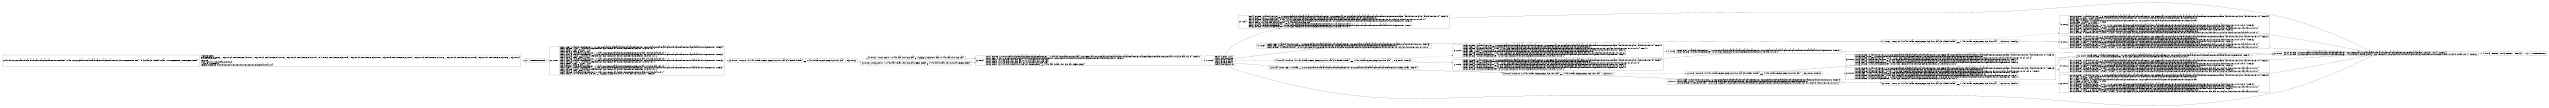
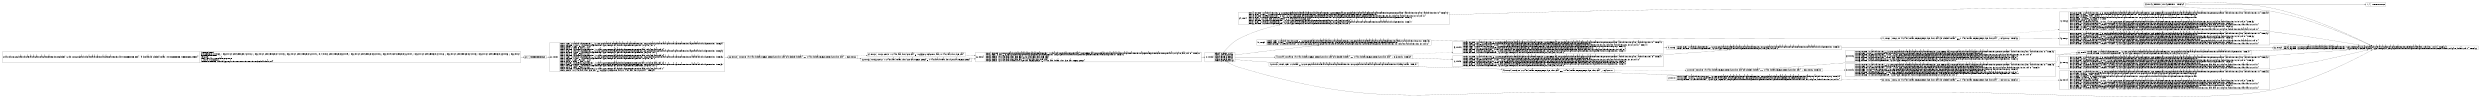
edge "58: 0x013d" -> "59: 0x0143": reversed
